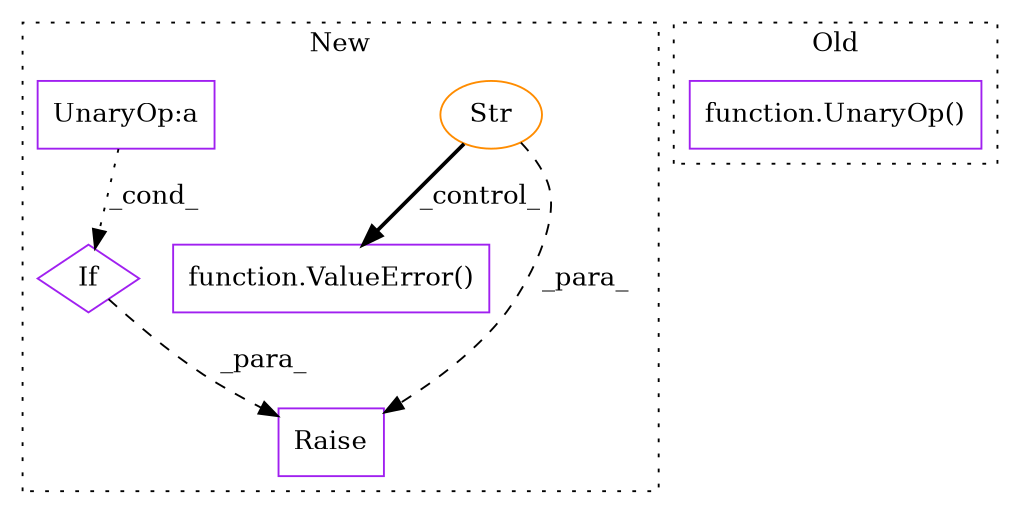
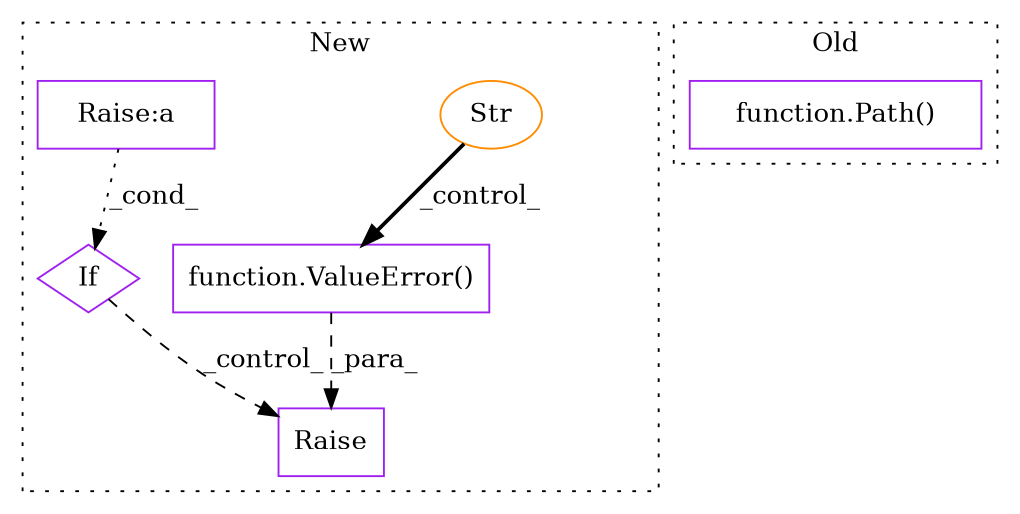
node "UnaryOp:a": label "UnaryOp:a" -> "Raise:a"
node "function.UnaryOp()": label "function.UnaryOp()" -> "function.Path()"
edge "Str" -> "Raise": now "function.ValueError()" -> "Raise"
edge "If" -> "Raise": label "_para_" -> "_control_"
